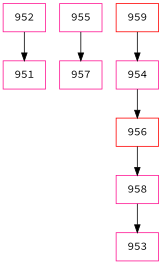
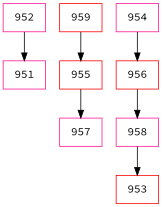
node "955": color deeppink -> red
edge "959" -> "954": now "959" -> "955"
node "953": color deeppink -> red
